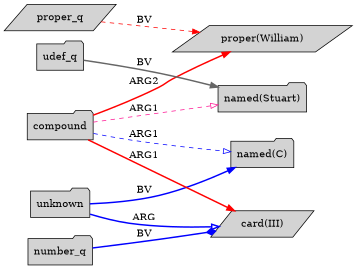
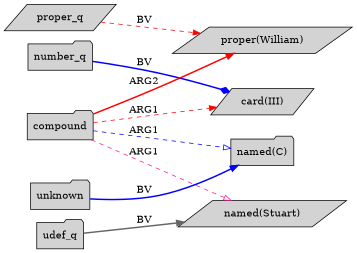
node "named(Stuart)": shape folder -> parallelogram
edge "compound" -> "card(III)": style bold -> dashed
edge "unknown" -> "card(III)": removed, label "ARG"
